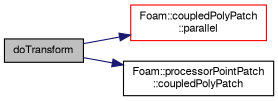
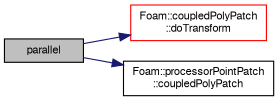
node "Foam::coupledPolyPatch ::parallel": label "Foam::coupledPolyPatch ::parallel" -> "Foam::coupledPolyPatch ::doTransform"
node "doTransform": label "doTransform" -> "parallel"
